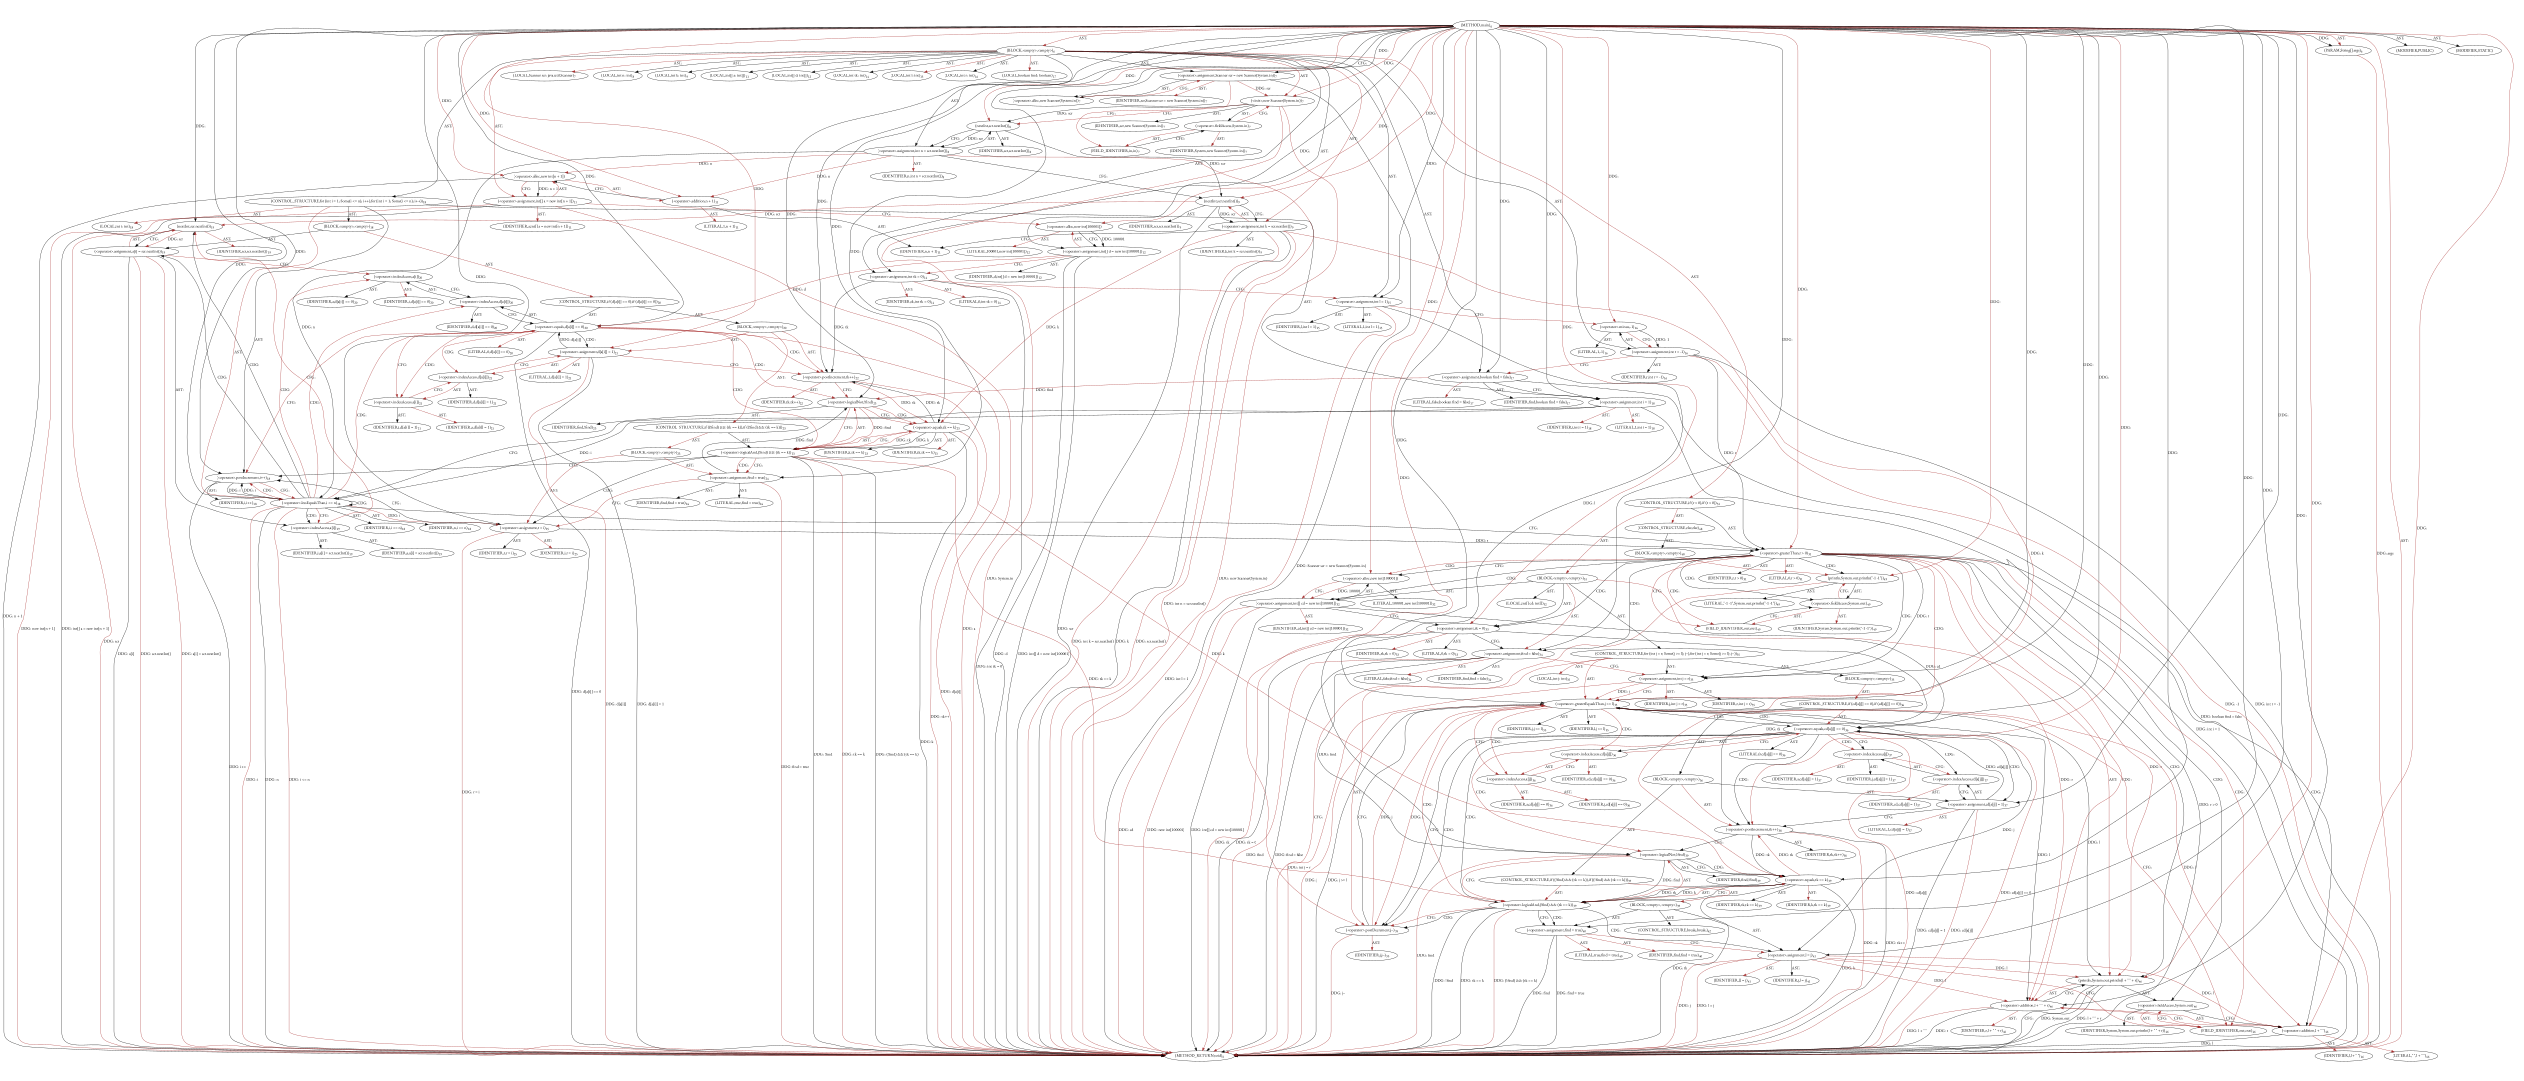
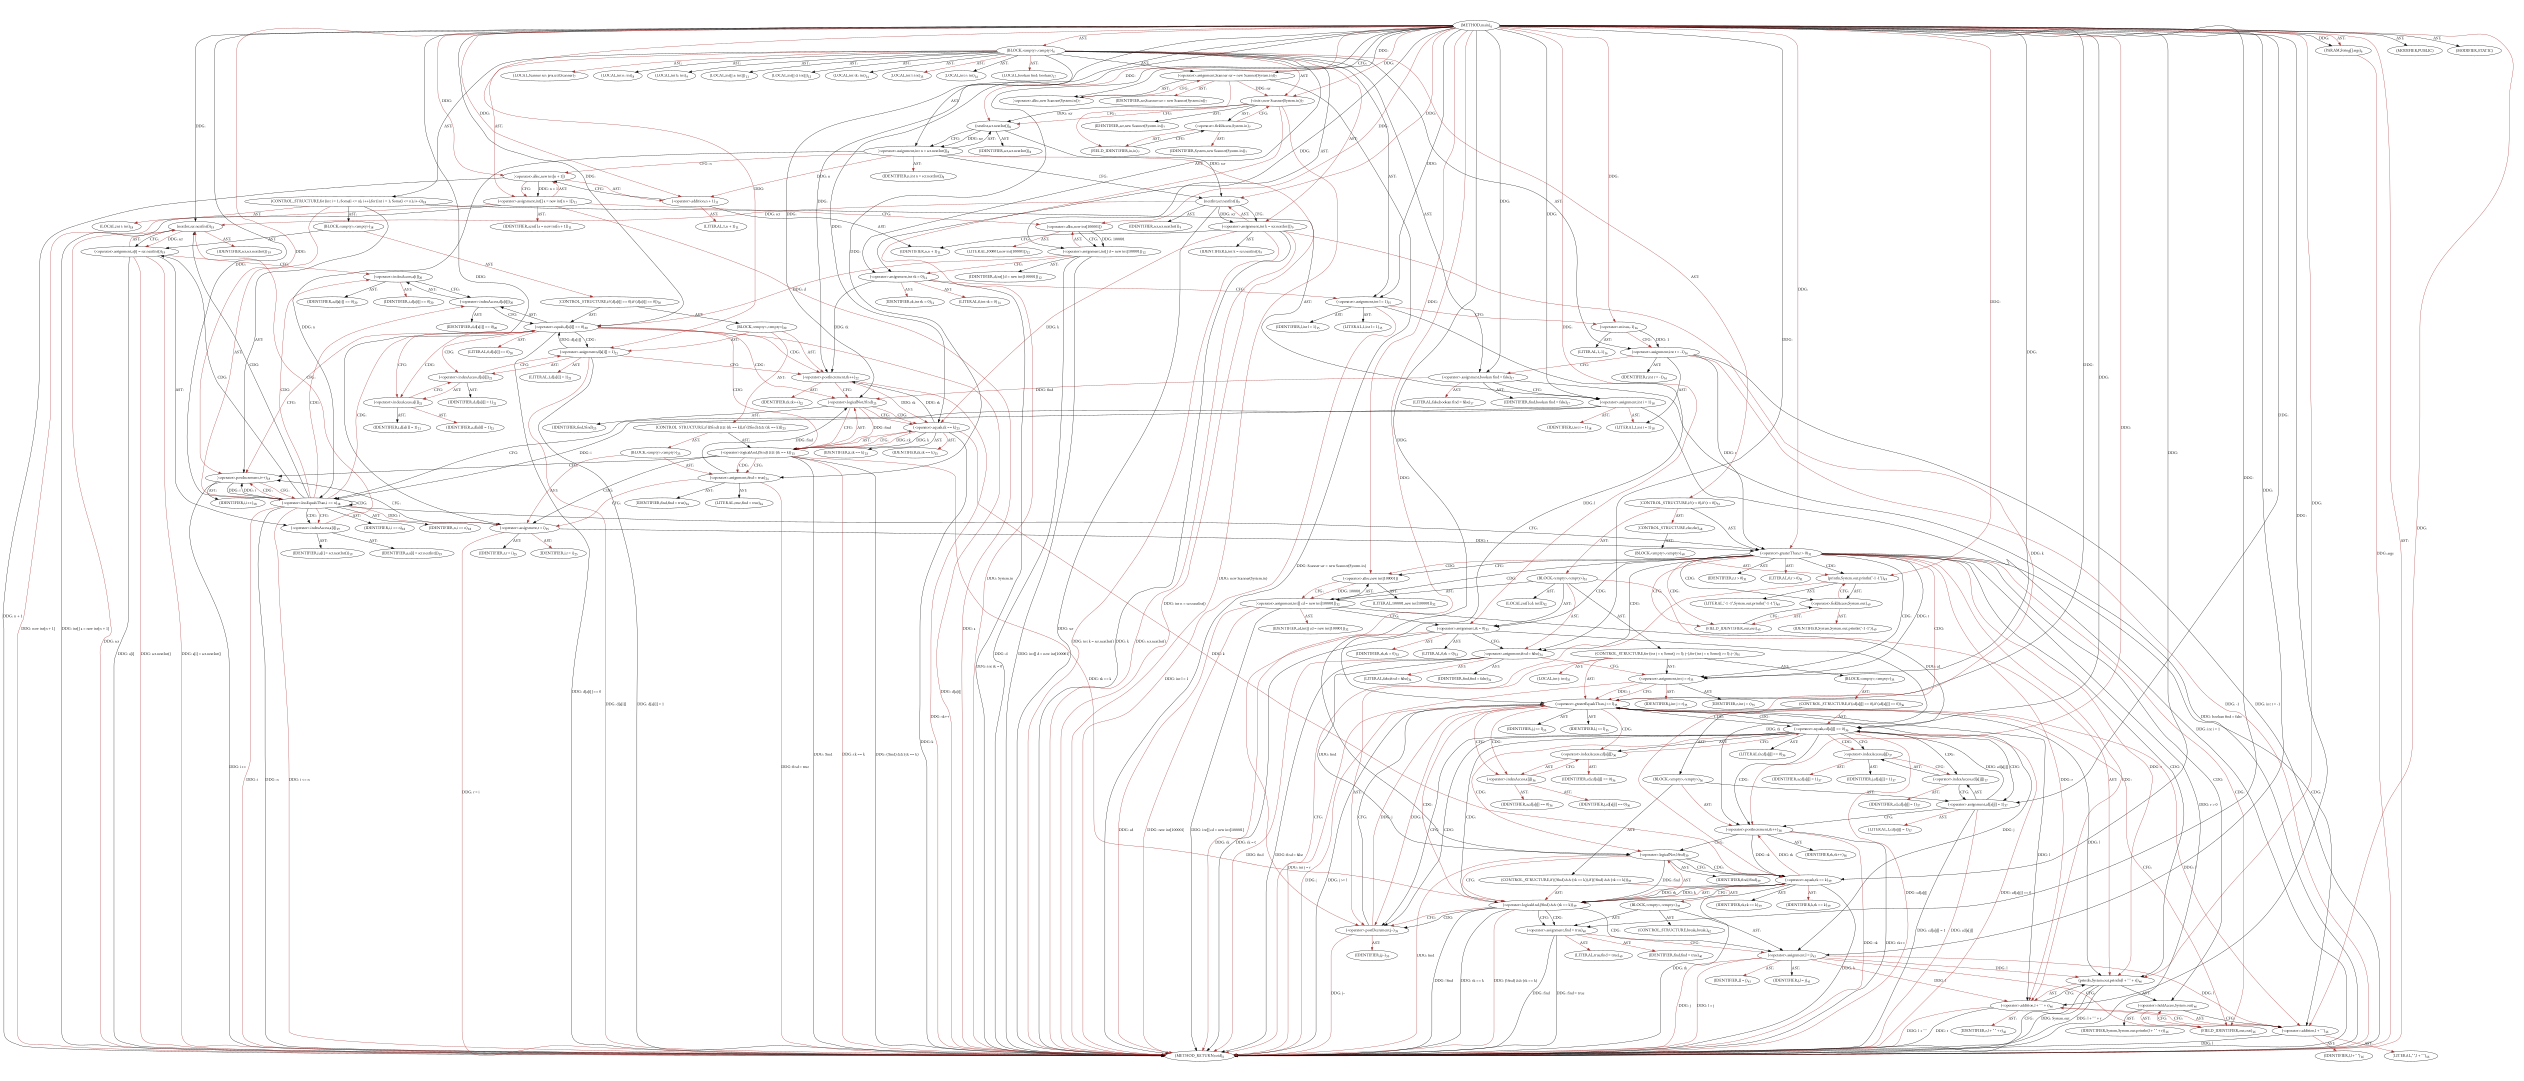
edge "(METHOD,main)" -> "(<operator>.postIncrement,i++)": color black -> brown
edge "(<operator>.assignment,int n = scr.nextInt())" -> "(<operator>.alloc,new int[n + 1])": label "DDG: n" -> "CFG: n"
edge "(<operator>.assignment,int r = -1)" -> "(<operator>.minus,-1)": now "(<operator>.assignment,int r = -1)" -> "(LITERAL,1,int i = 1)"
